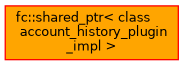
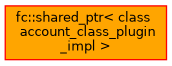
node "fc::shared_ptr< class account_history_plugin _impl >": label "fc::shared_ptr< class account_history_plugin _impl >" -> "fc::shared_ptr< class account_class_plugin _impl >"
